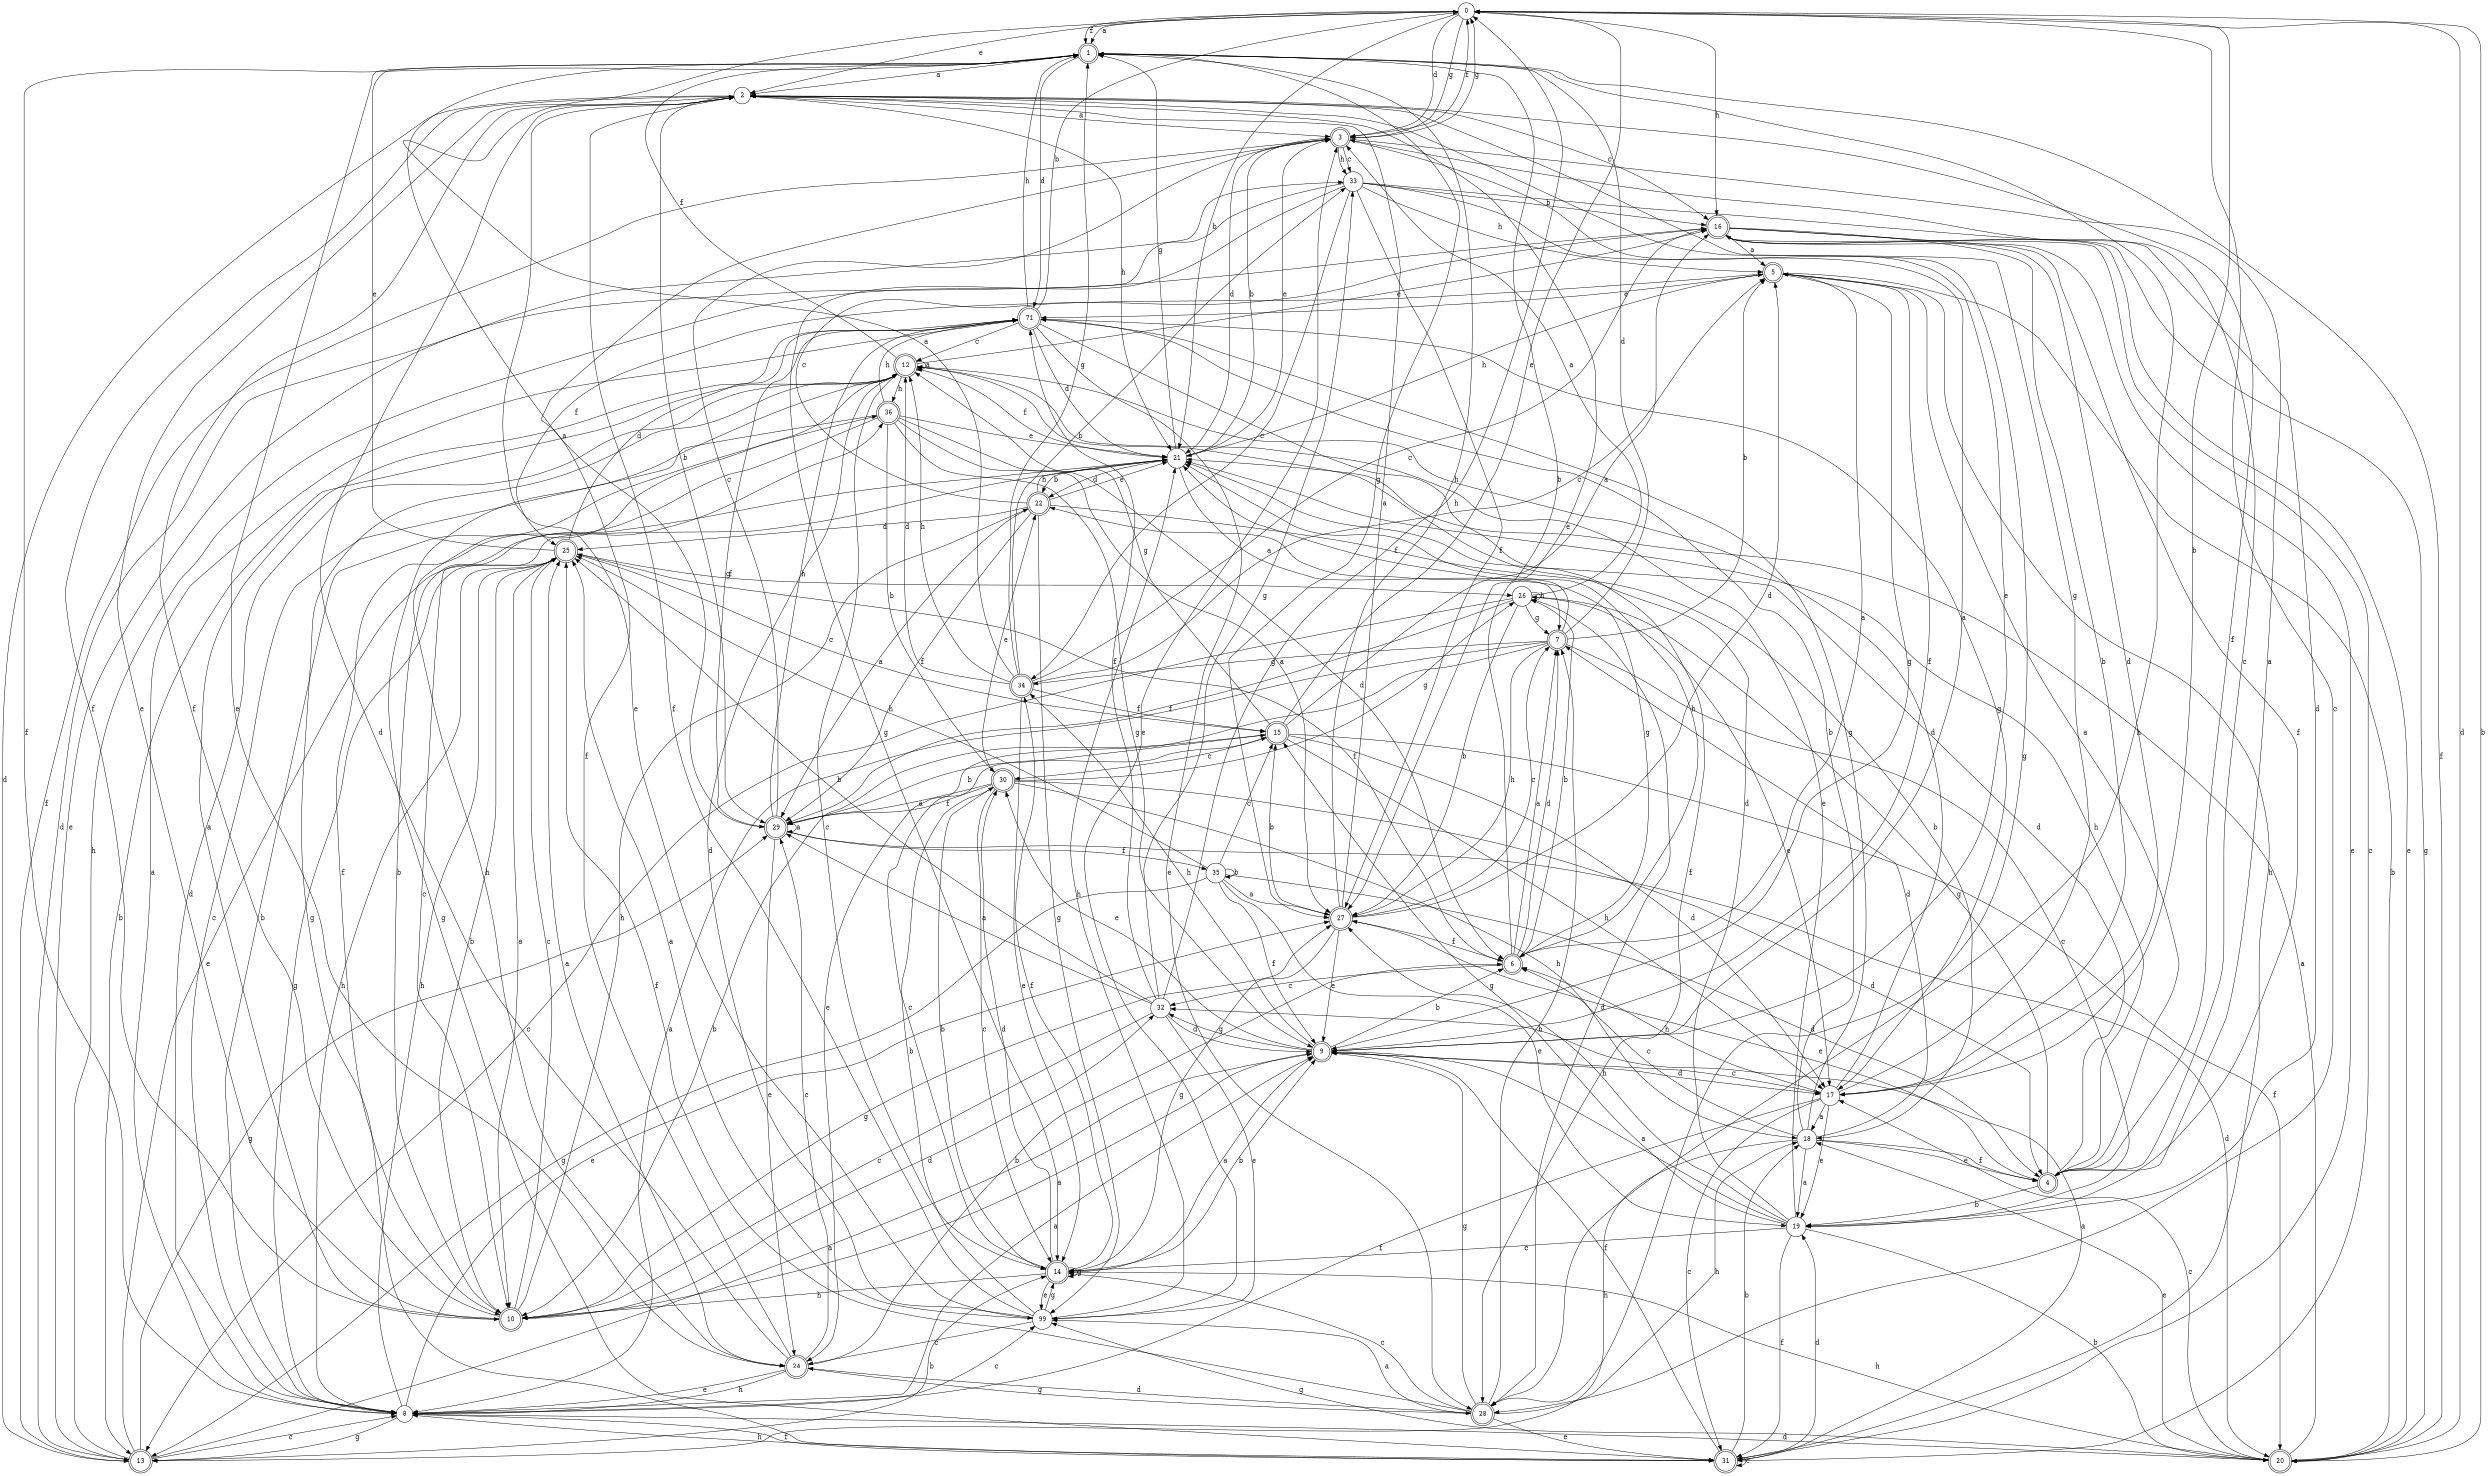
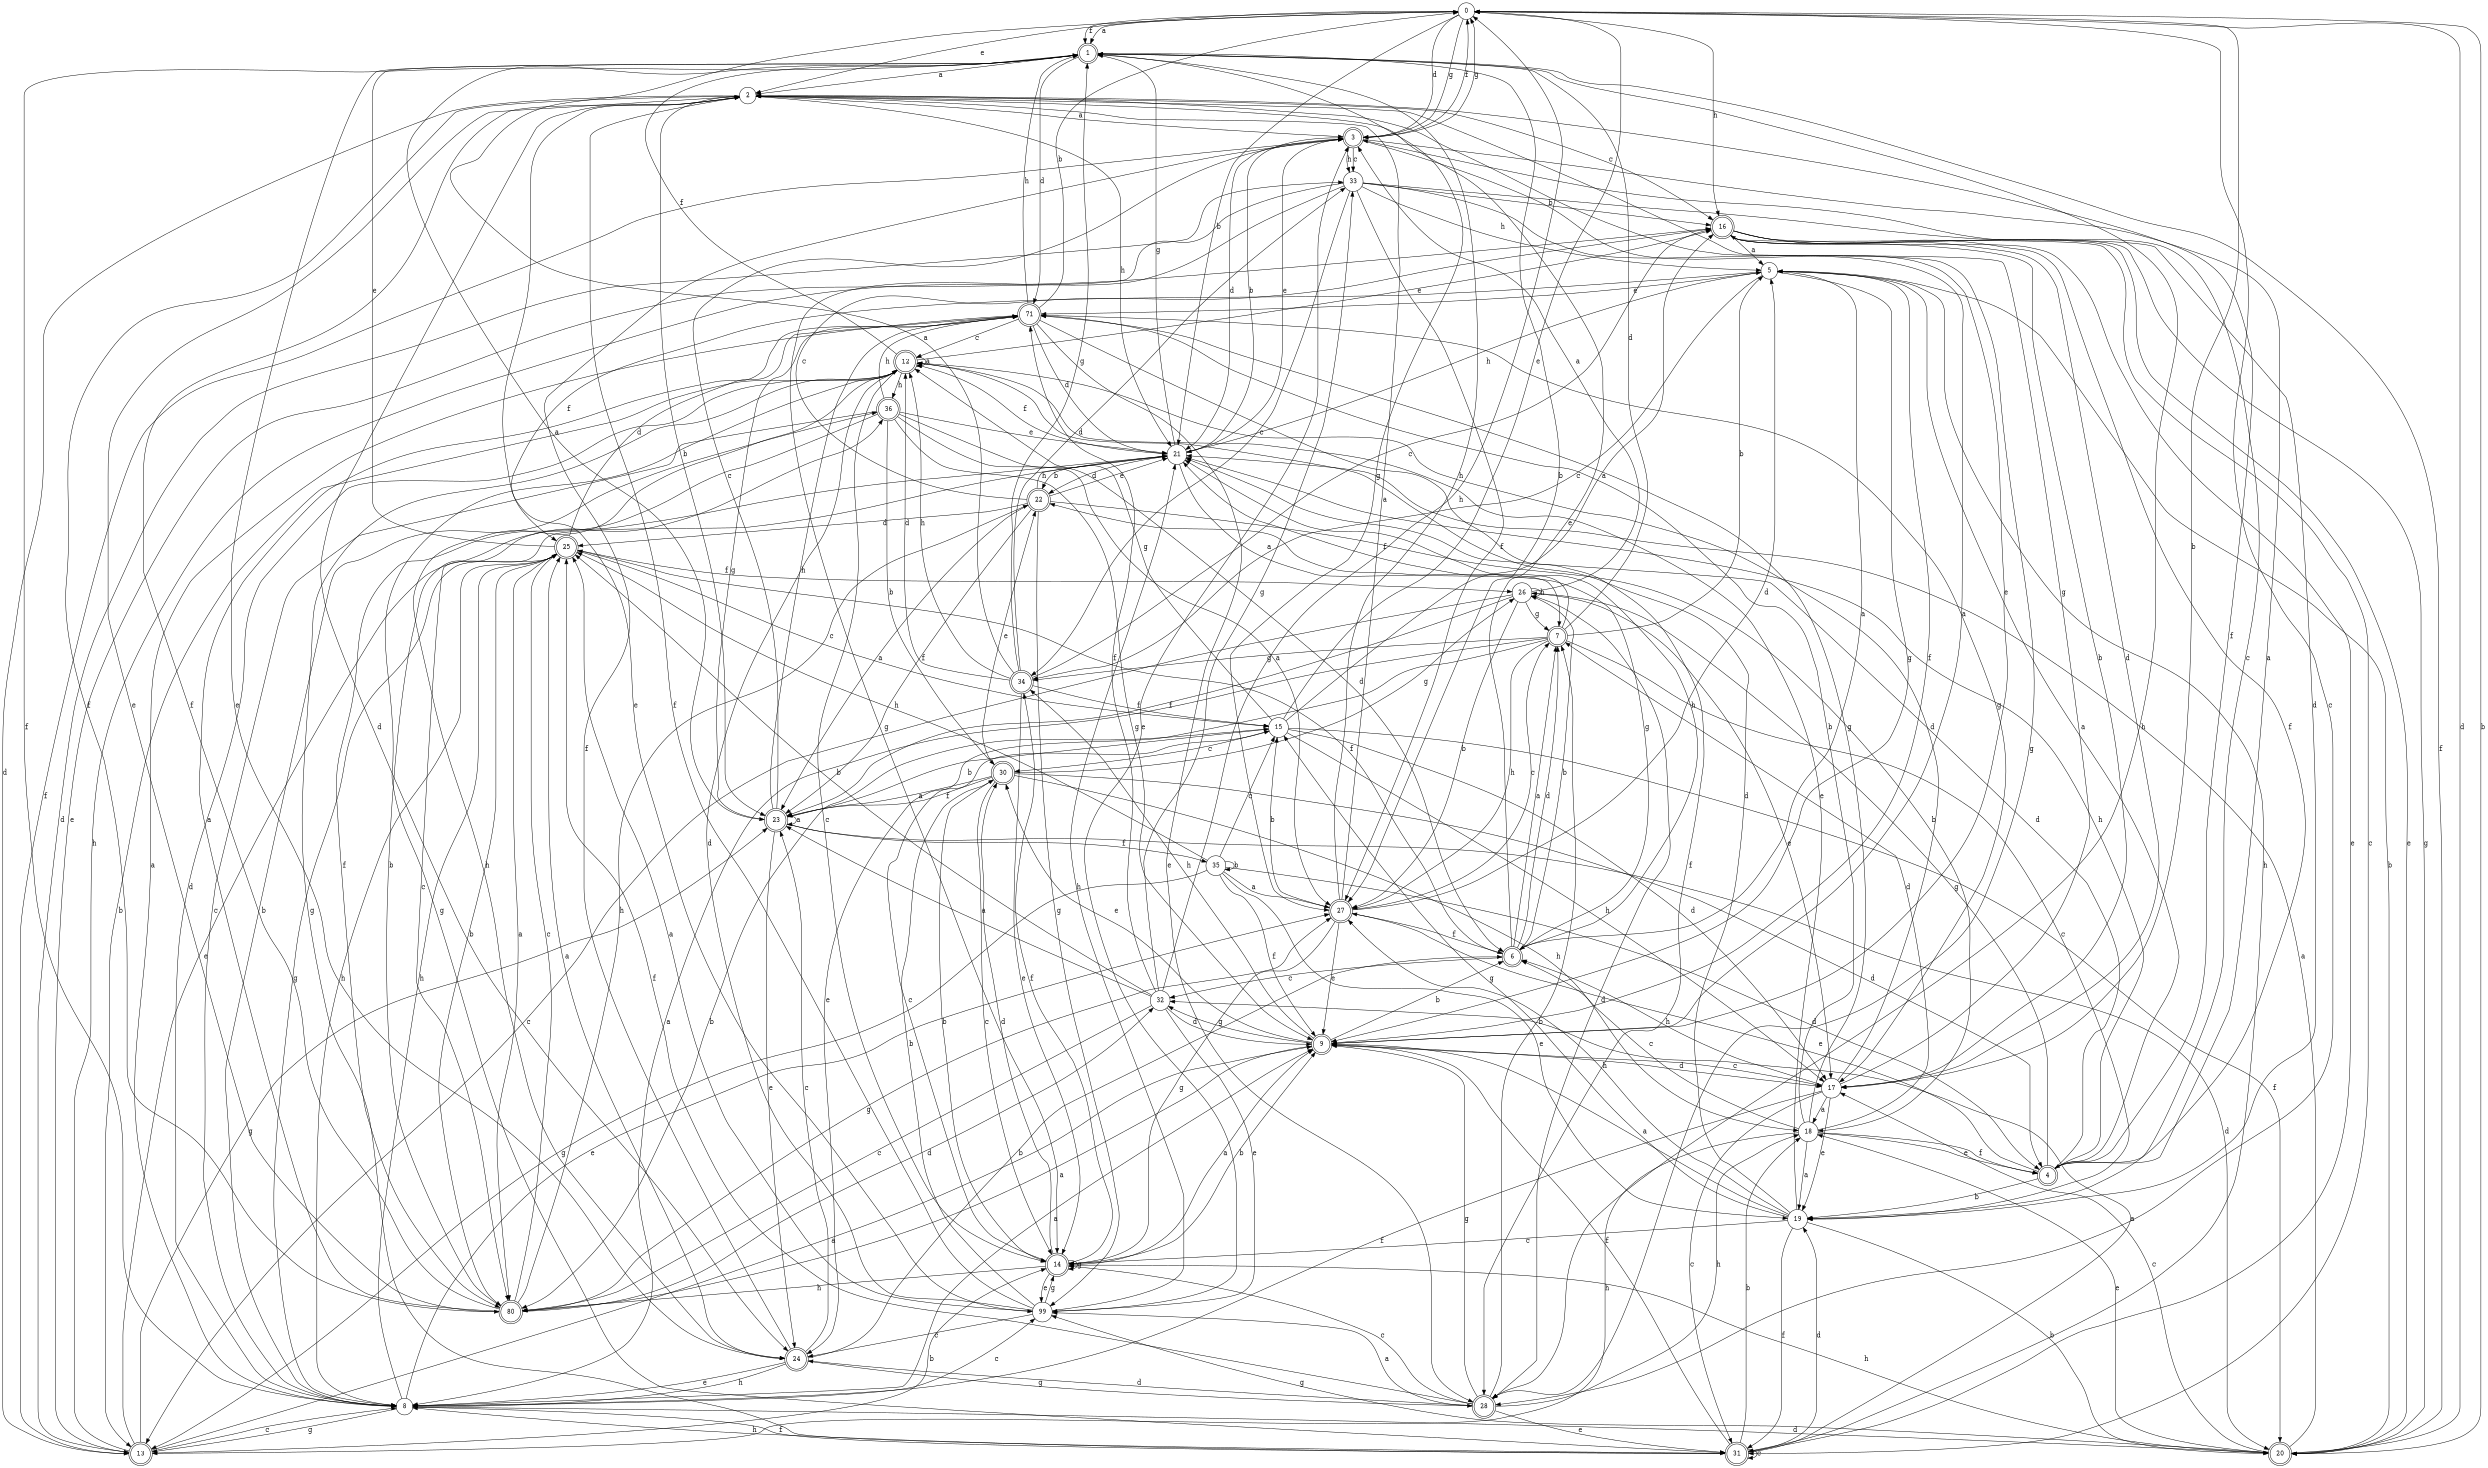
node "5": shape doublecircle -> circle
edge "34" -> "33": label "b" -> "d"
edge "34" -> "5": reversed
edge "24" -> "2": reversed
node "15": shape doublecircle -> circle
node "29": label "29" -> "23"
node "10": label "10" -> "80"
